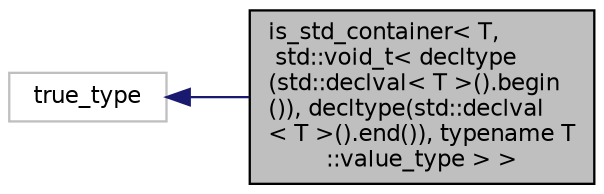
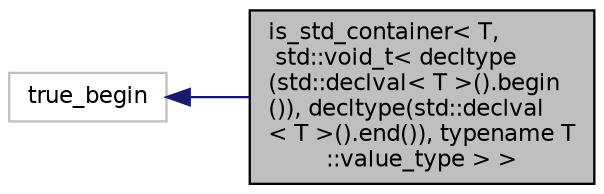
node "true_type": label "true_type" -> "true_begin"
